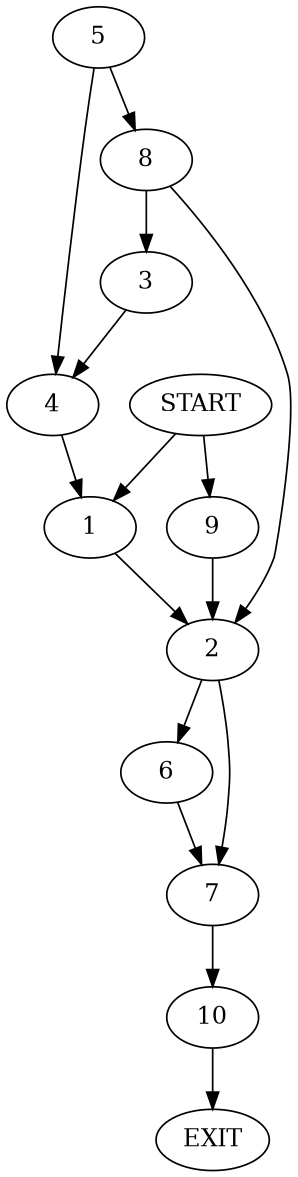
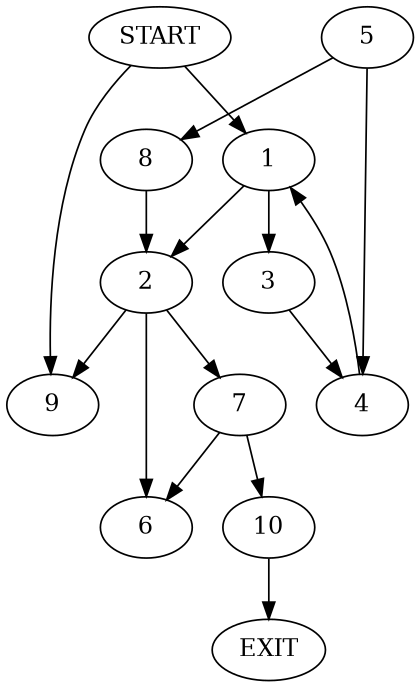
edge "8" -> "3": now "1" -> "3"
edge "9" -> "2": reversed
edge "6" -> "7": reversed
